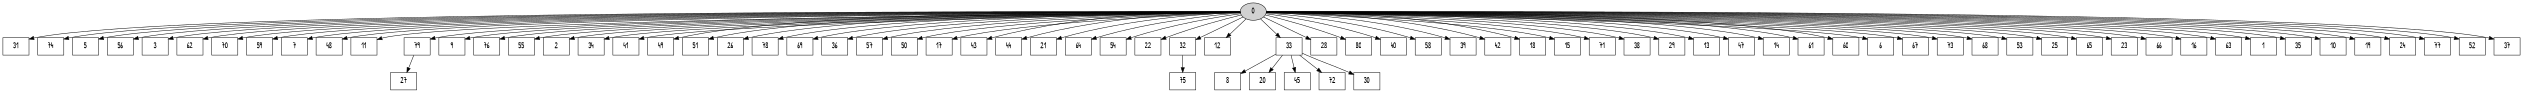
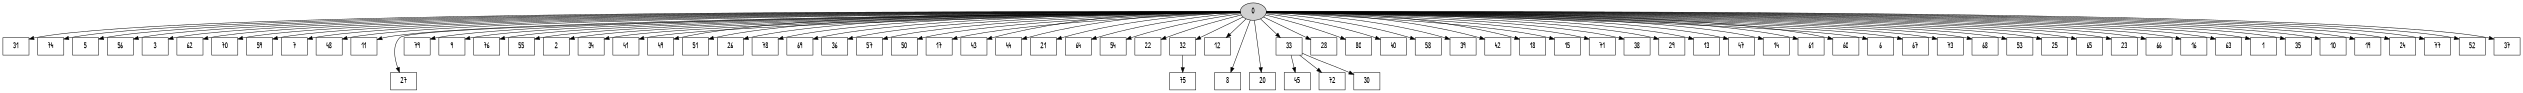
edge "79" -> "27": now "0" -> "27"
edge "33" -> "20": now "0" -> "20"
edge "33" -> "8": now "0" -> "8"
